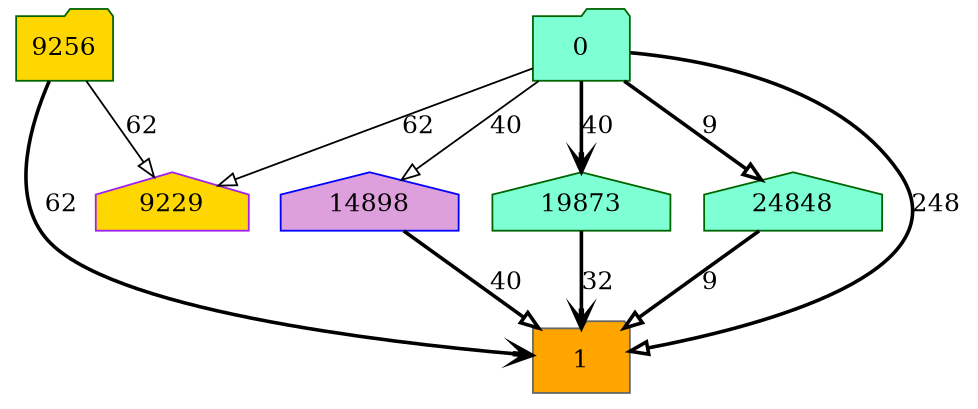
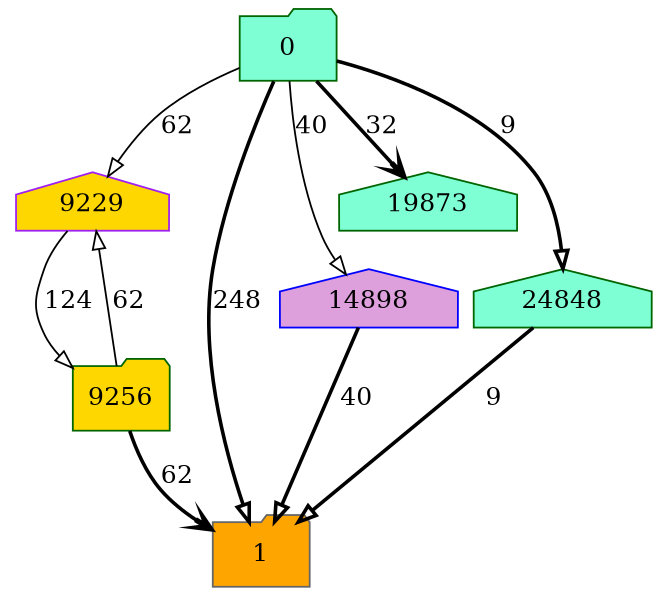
edge "0" -> "19873": label "40" -> "32"
edge "19873" -> "1": removed, label "32"
edge "9229" -> "9256": added, label "124"
